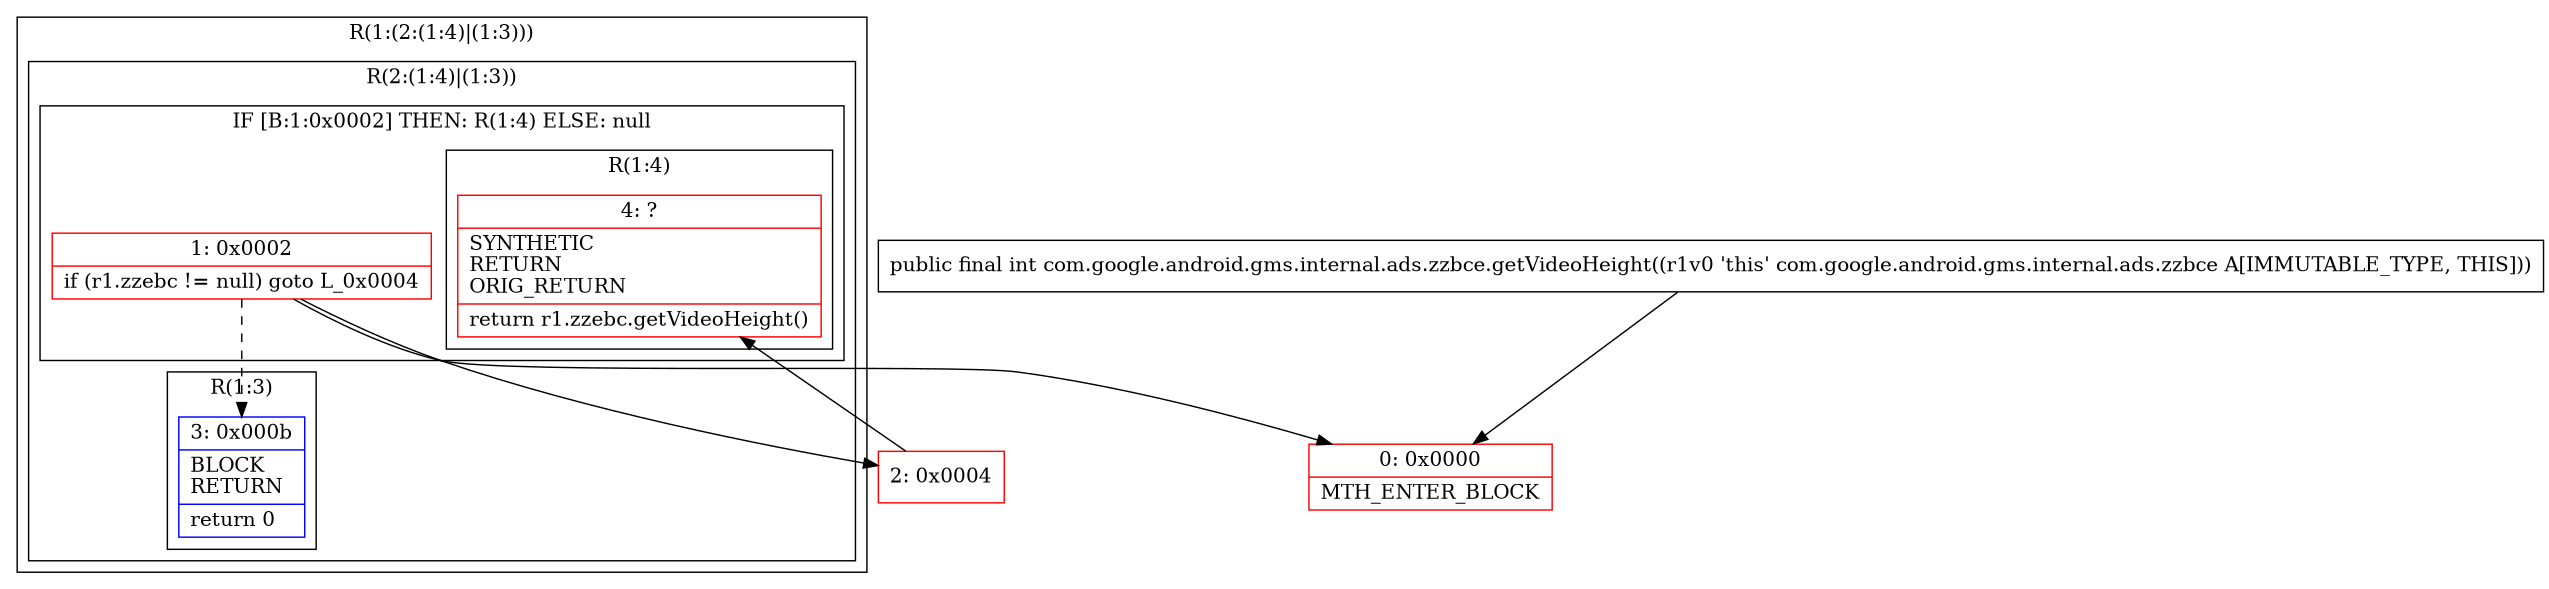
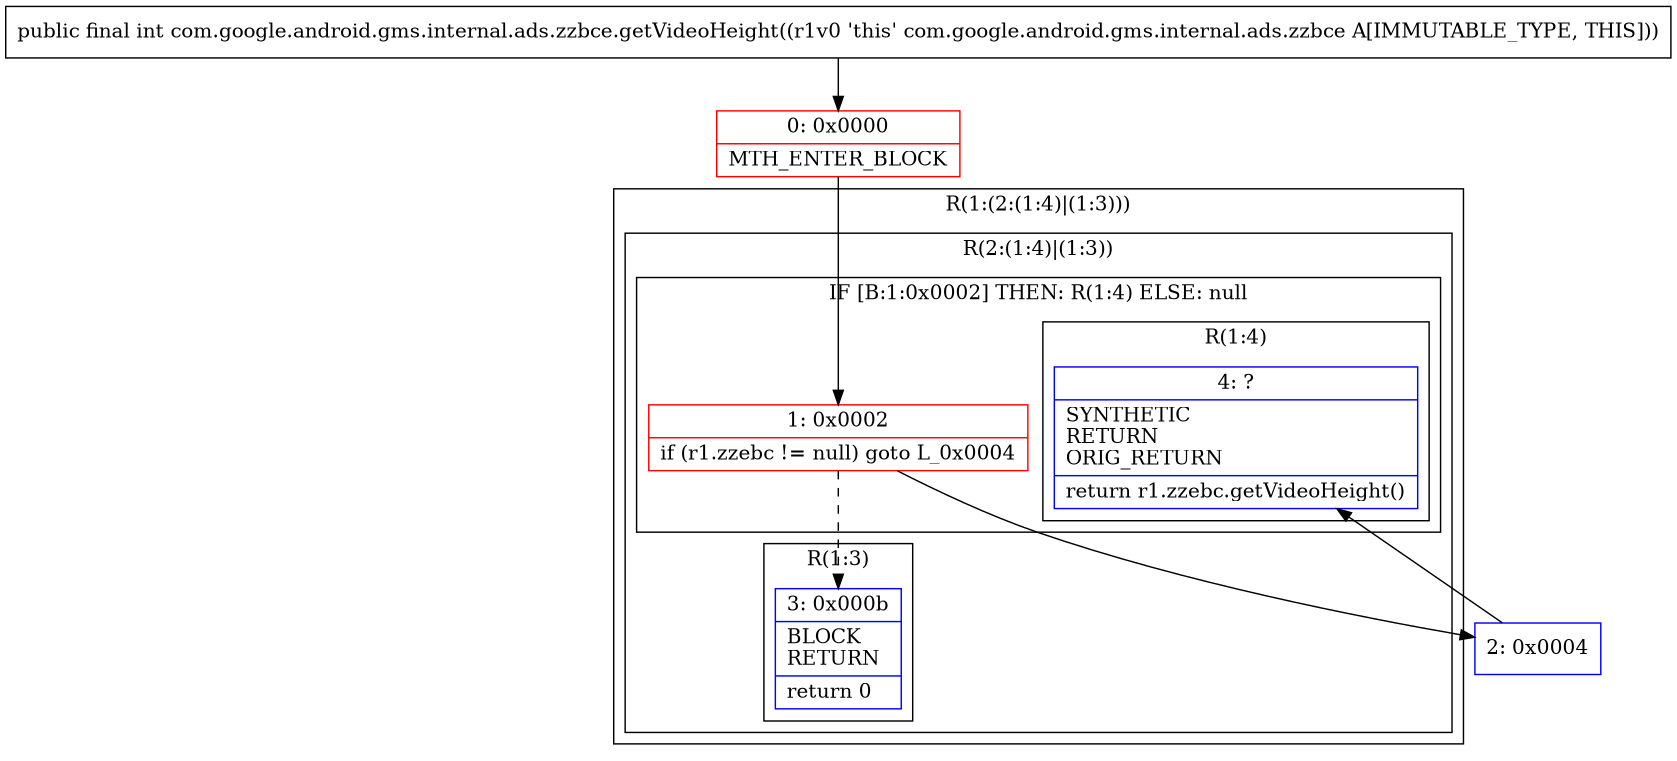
node "4: ?": color red -> blue
edge "1: 0x0002" -> "0: 0x0000": reversed
node "2: 0x0004": color red -> blue
